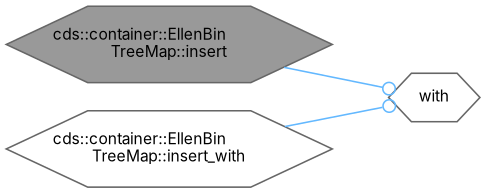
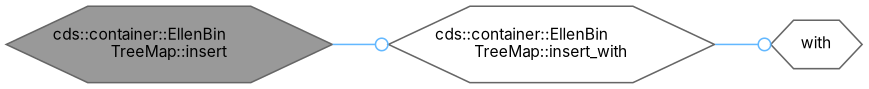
edge "cds::container::EllenBin TreeMap::insert" -> "with": now "cds::container::EllenBin TreeMap::insert" -> "cds::container::EllenBin TreeMap::insert_with"
